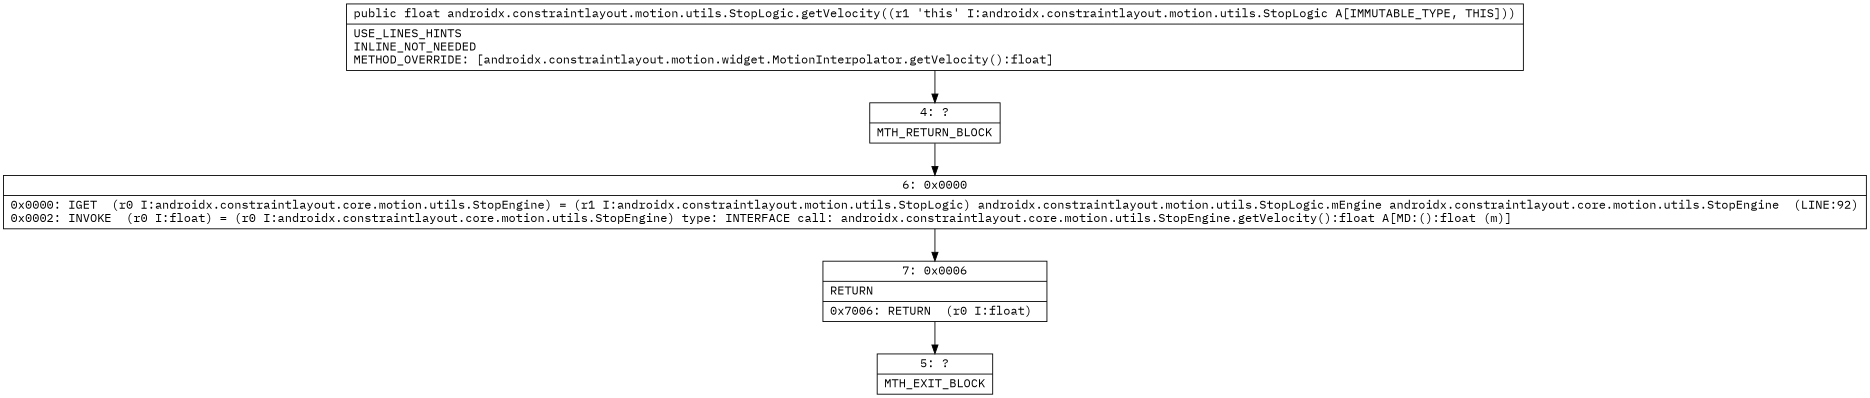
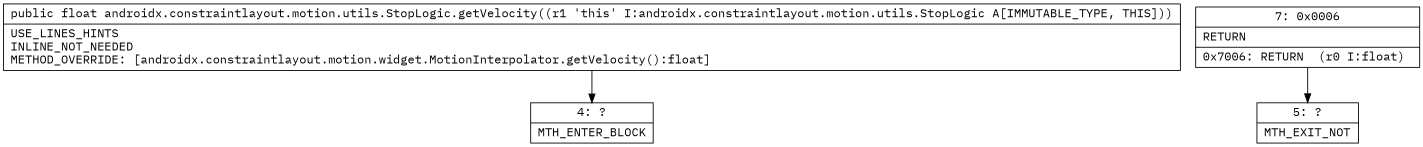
node "4: ?": text "MTH_RETURN_BLOCK" -> "MTH_ENTER_BLOCK"
node "6: 0x0000": removed
node "5: ?": text "MTH_EXIT_BLOCK" -> "MTH_EXIT_NOT"
